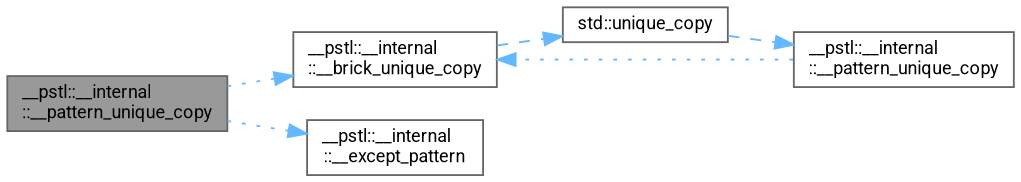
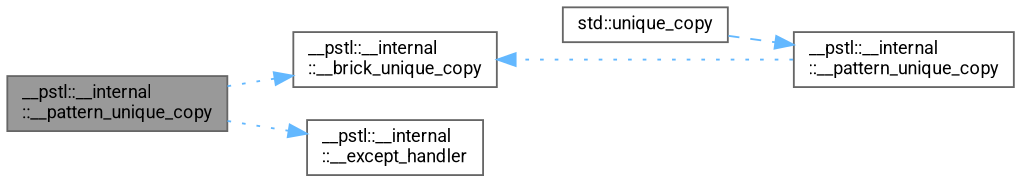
edge "__pstl::__internal ::__brick_unique_copy" -> "std::unique_copy": removed
node "__pstl::__internal ::__except_pattern": label "__pstl::__internal ::__except_pattern" -> "__pstl::__internal ::__except_handler"
